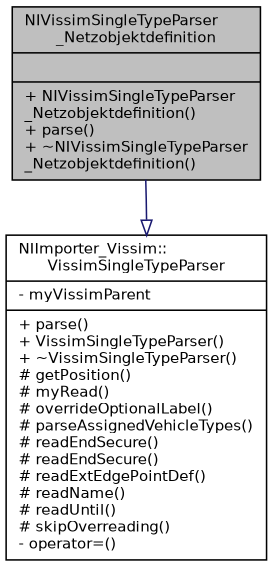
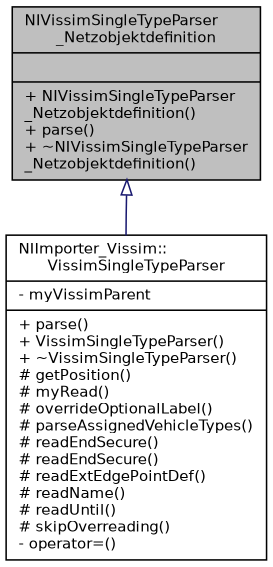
edge "NIVissimSingleTypeParser" -> "NIImporter_Vissim::": reversed
